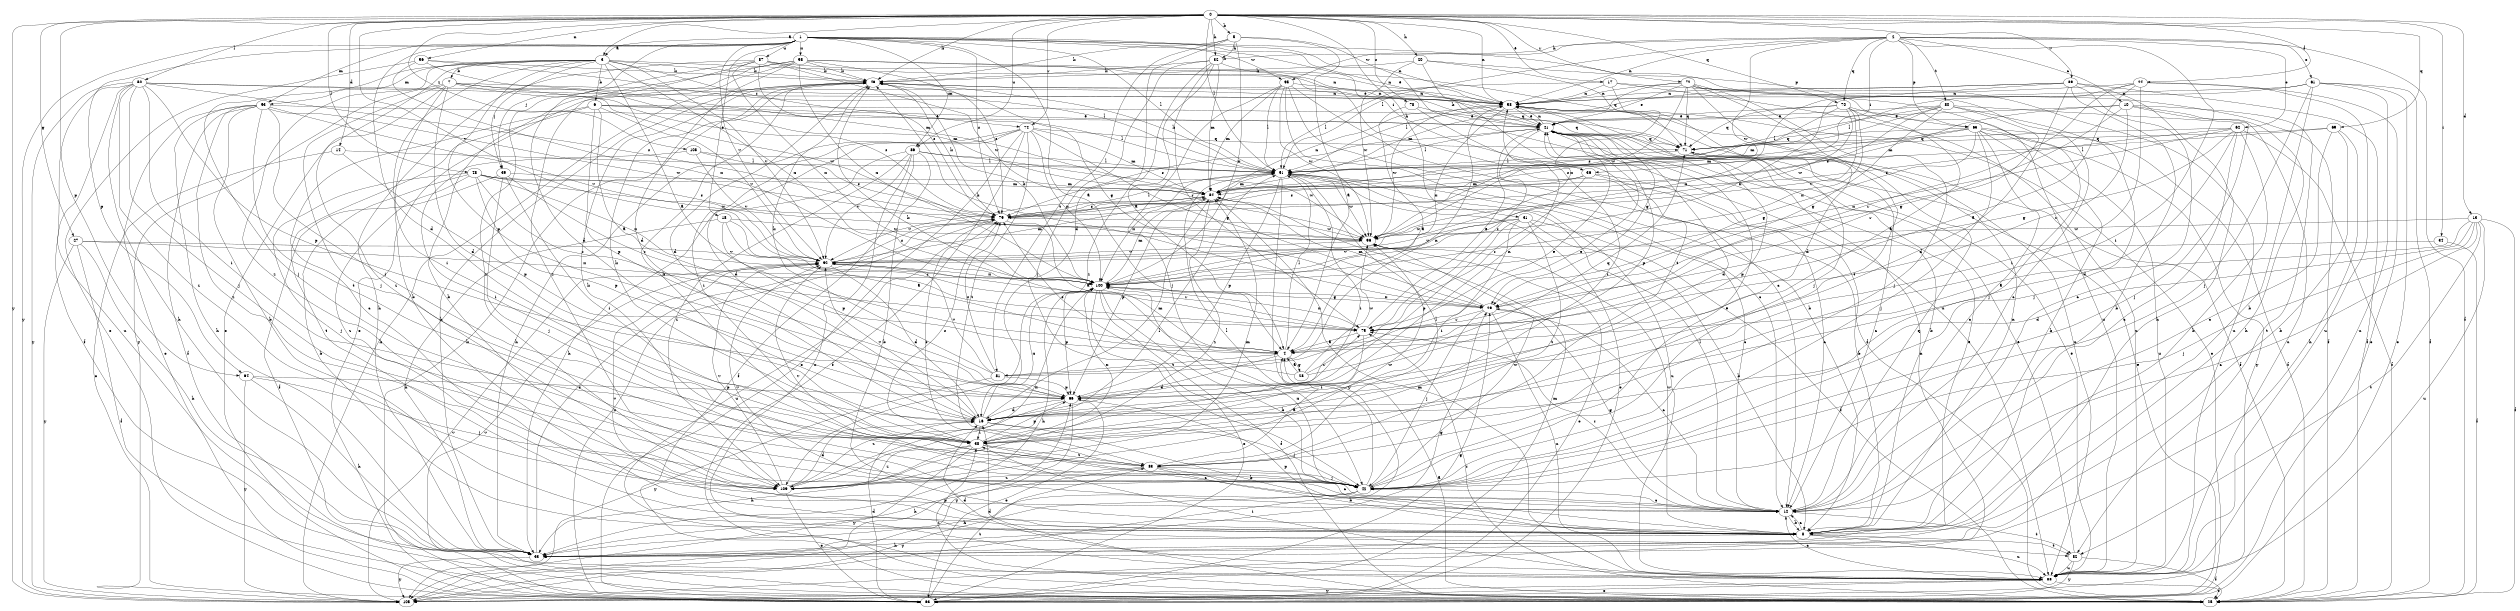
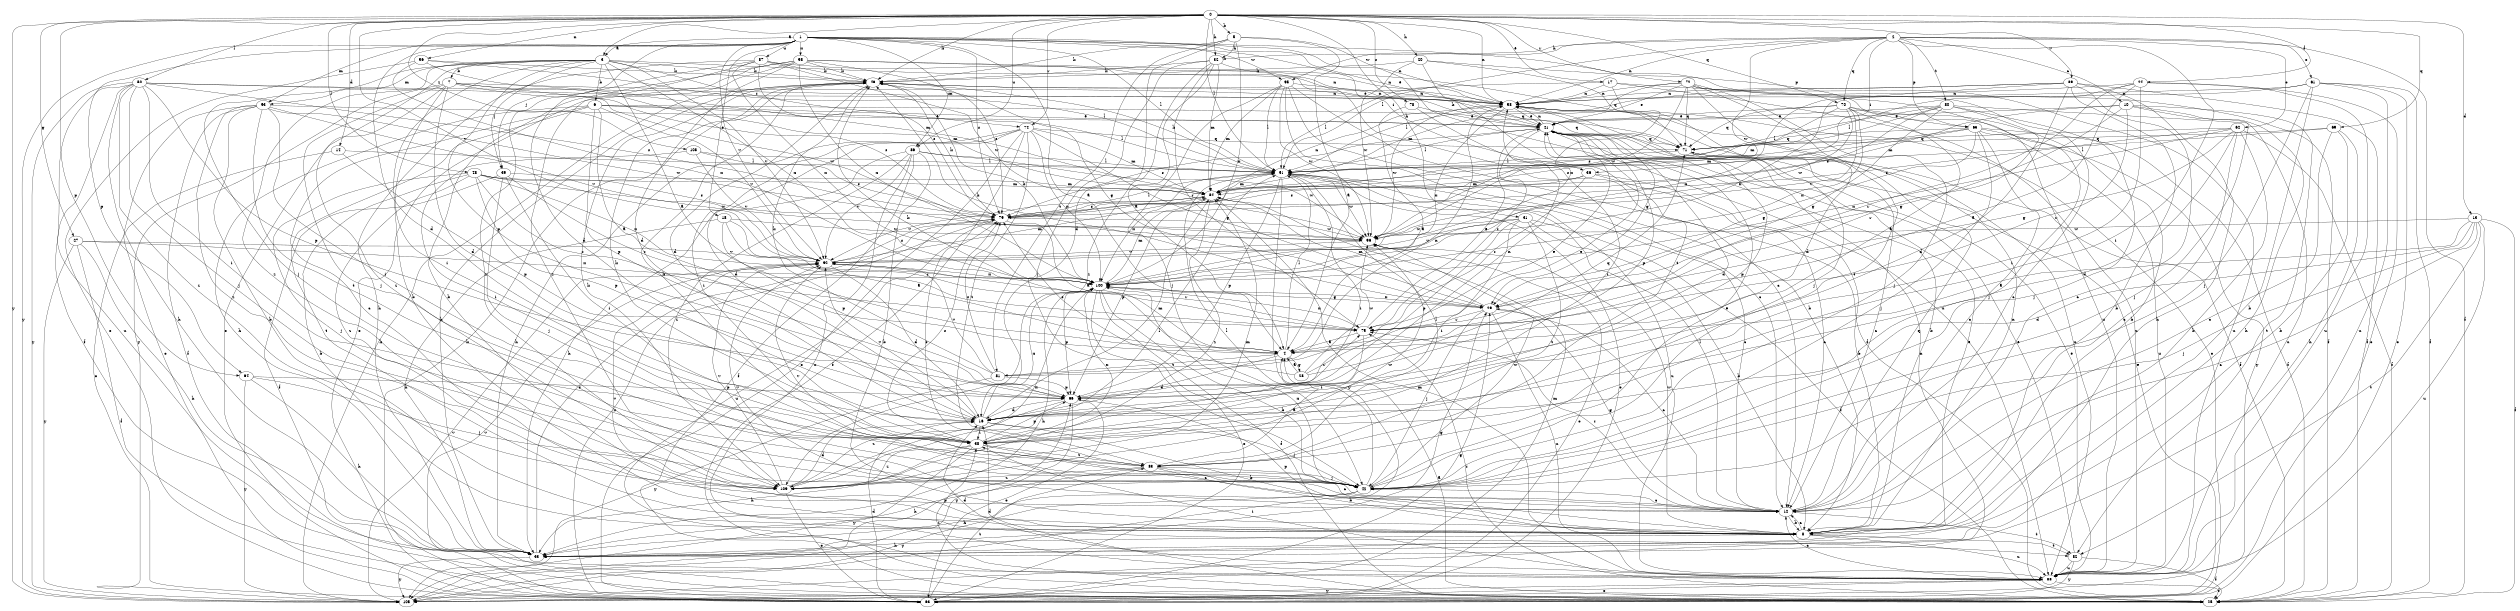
node "34": removed
edge "65" -> "8": now "70" -> "8"
edge "53" -> "33": now "6" -> "33"
